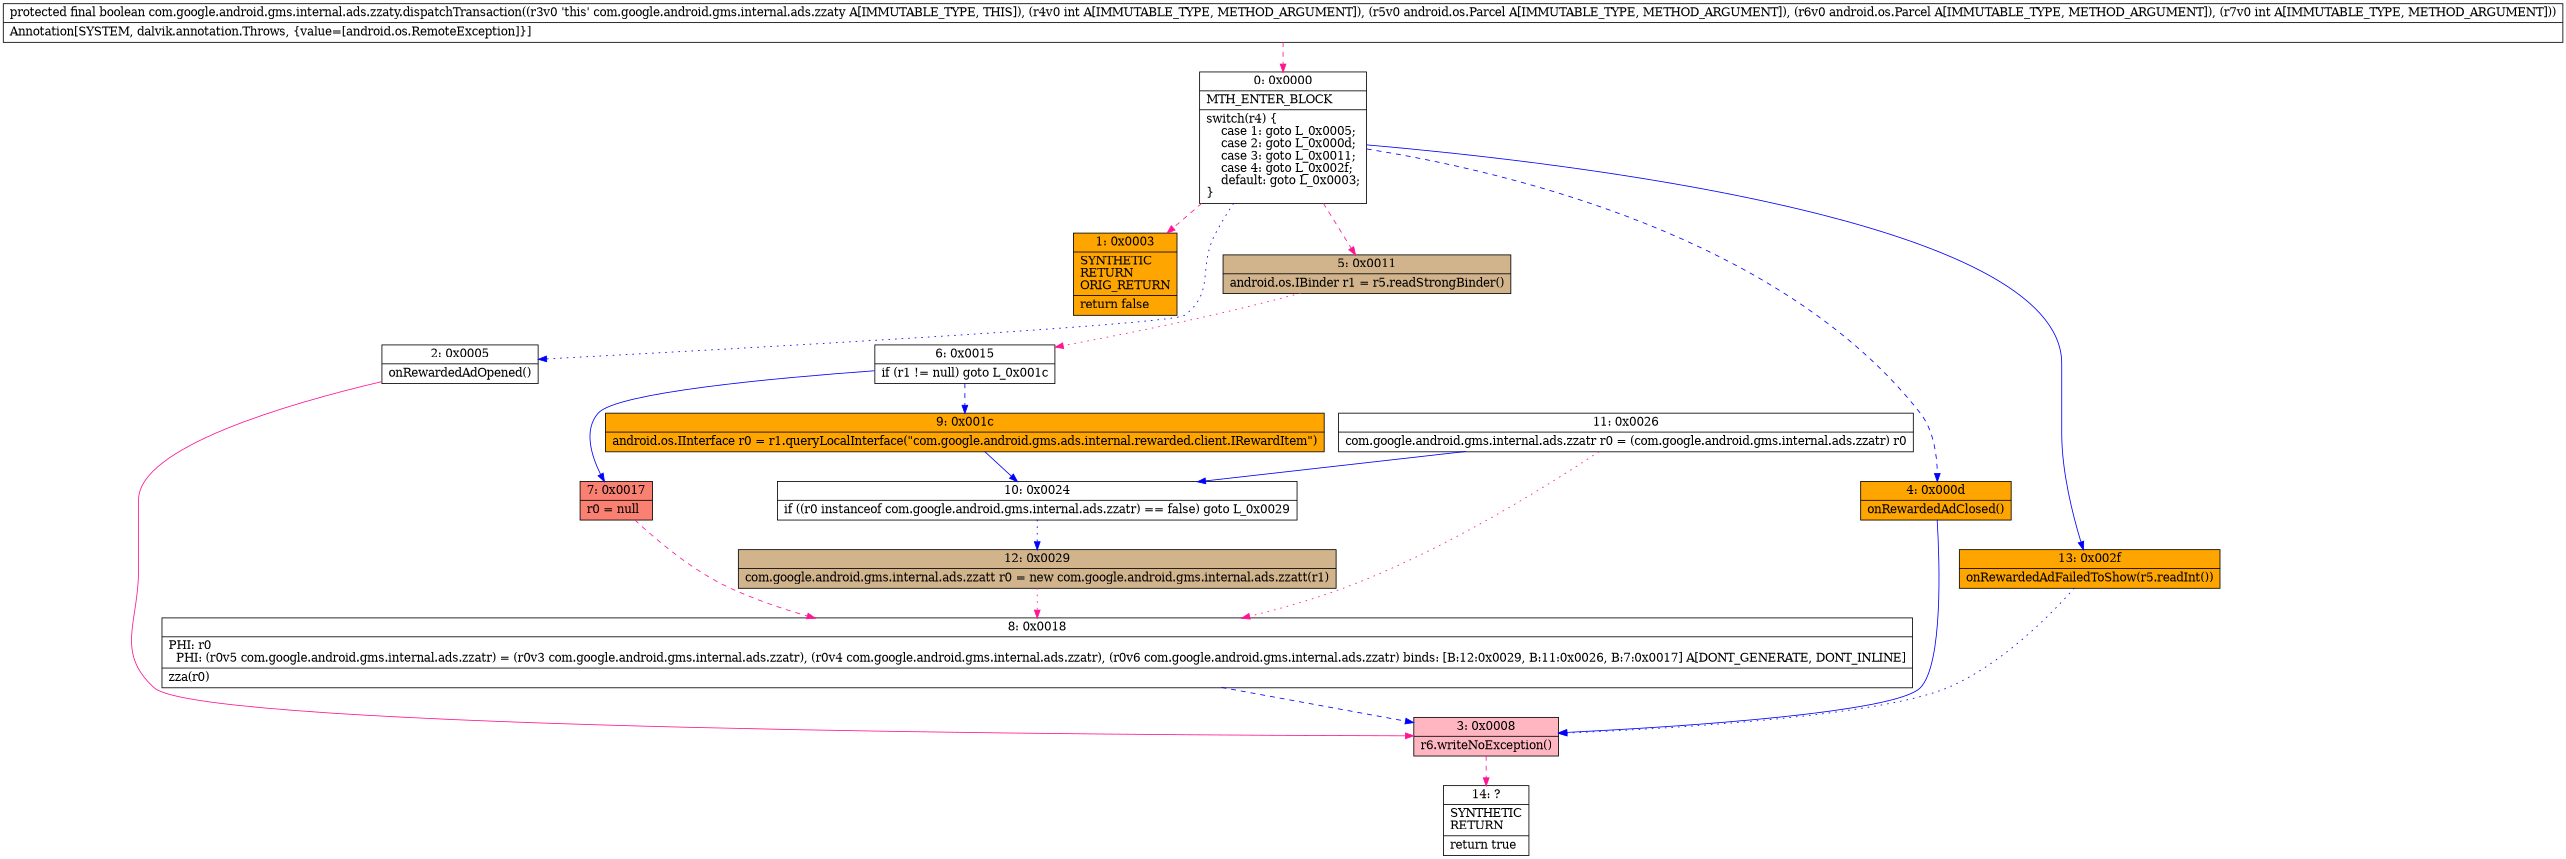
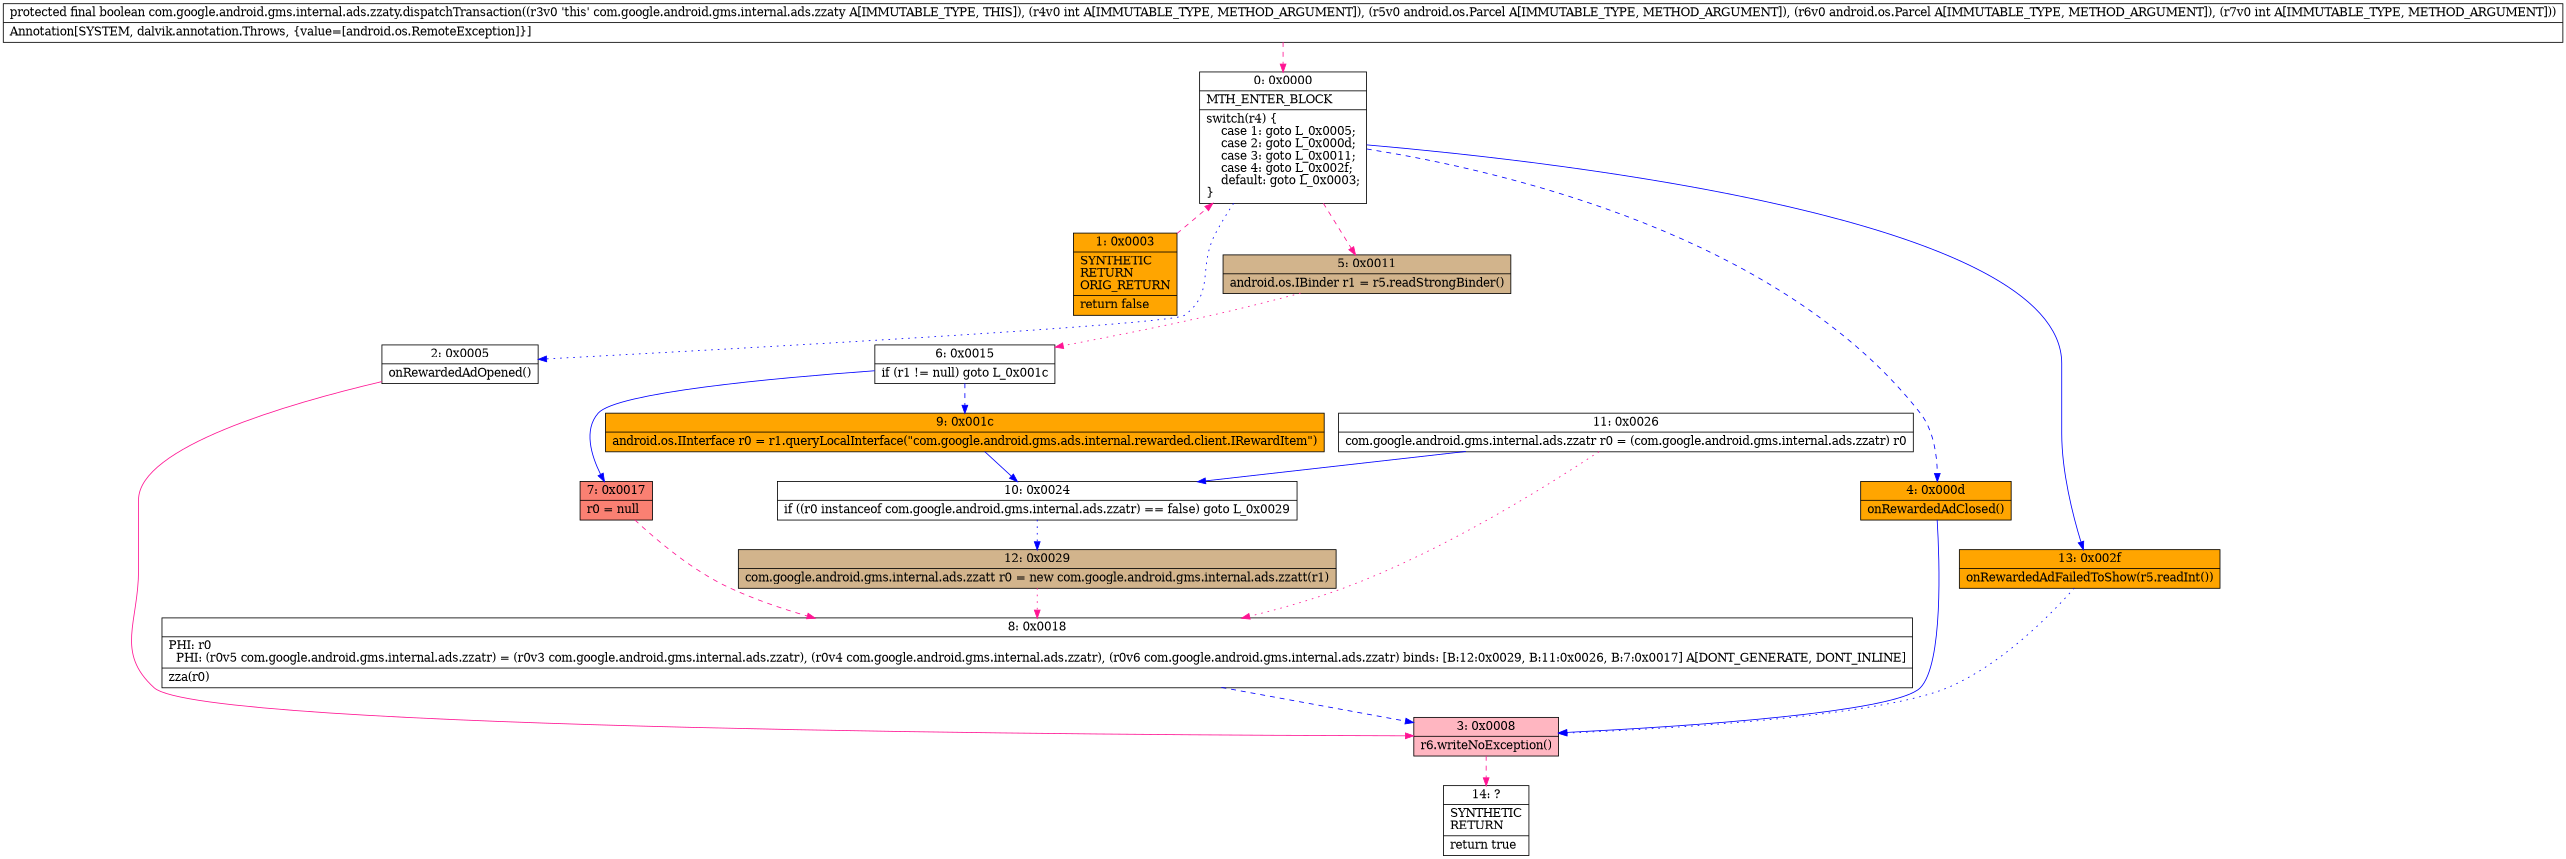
edge "0: 0x0000" -> "1: 0x0003": reversed
